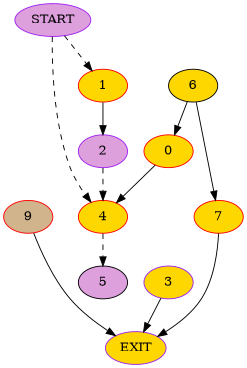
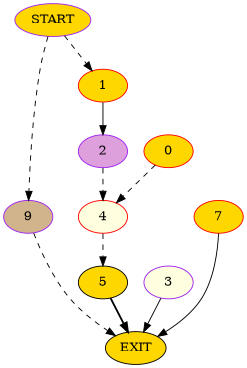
node "START": fillcolor plum -> gold
node "6": removed
edge "START" -> "4": now "START" -> "9"
edge "0" -> "4": style solid -> dashed
node "9": color red -> purple
node "4": fillcolor gold -> lightyellow
node "5": fillcolor plum -> gold
node "3": fillcolor gold -> lightyellow
edge "9" -> "EXIT": style solid -> dashed
edge "5" -> "EXIT": added
node "EXIT": color purple -> black
